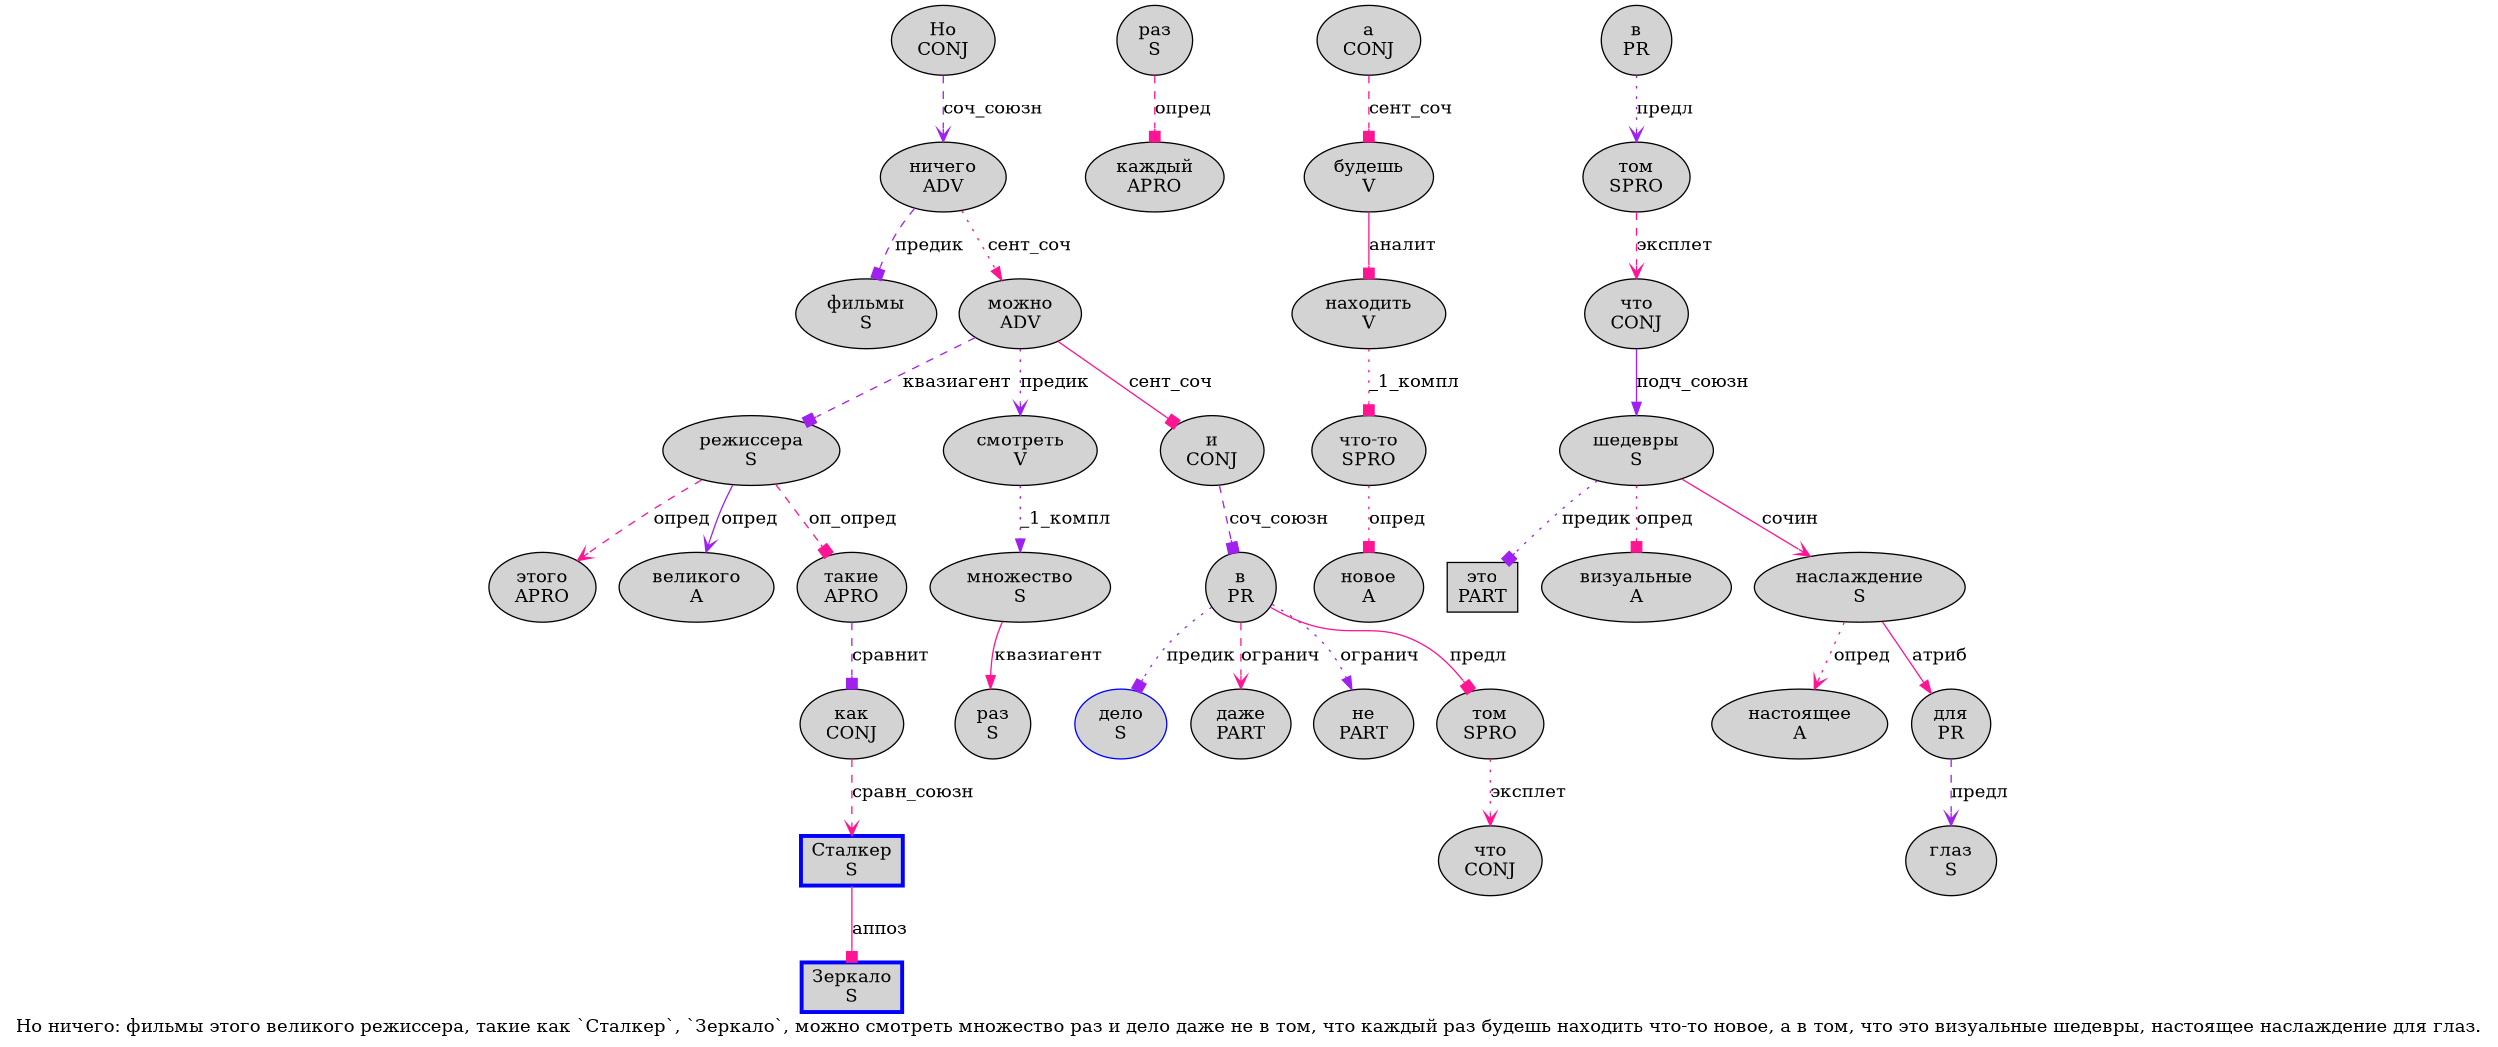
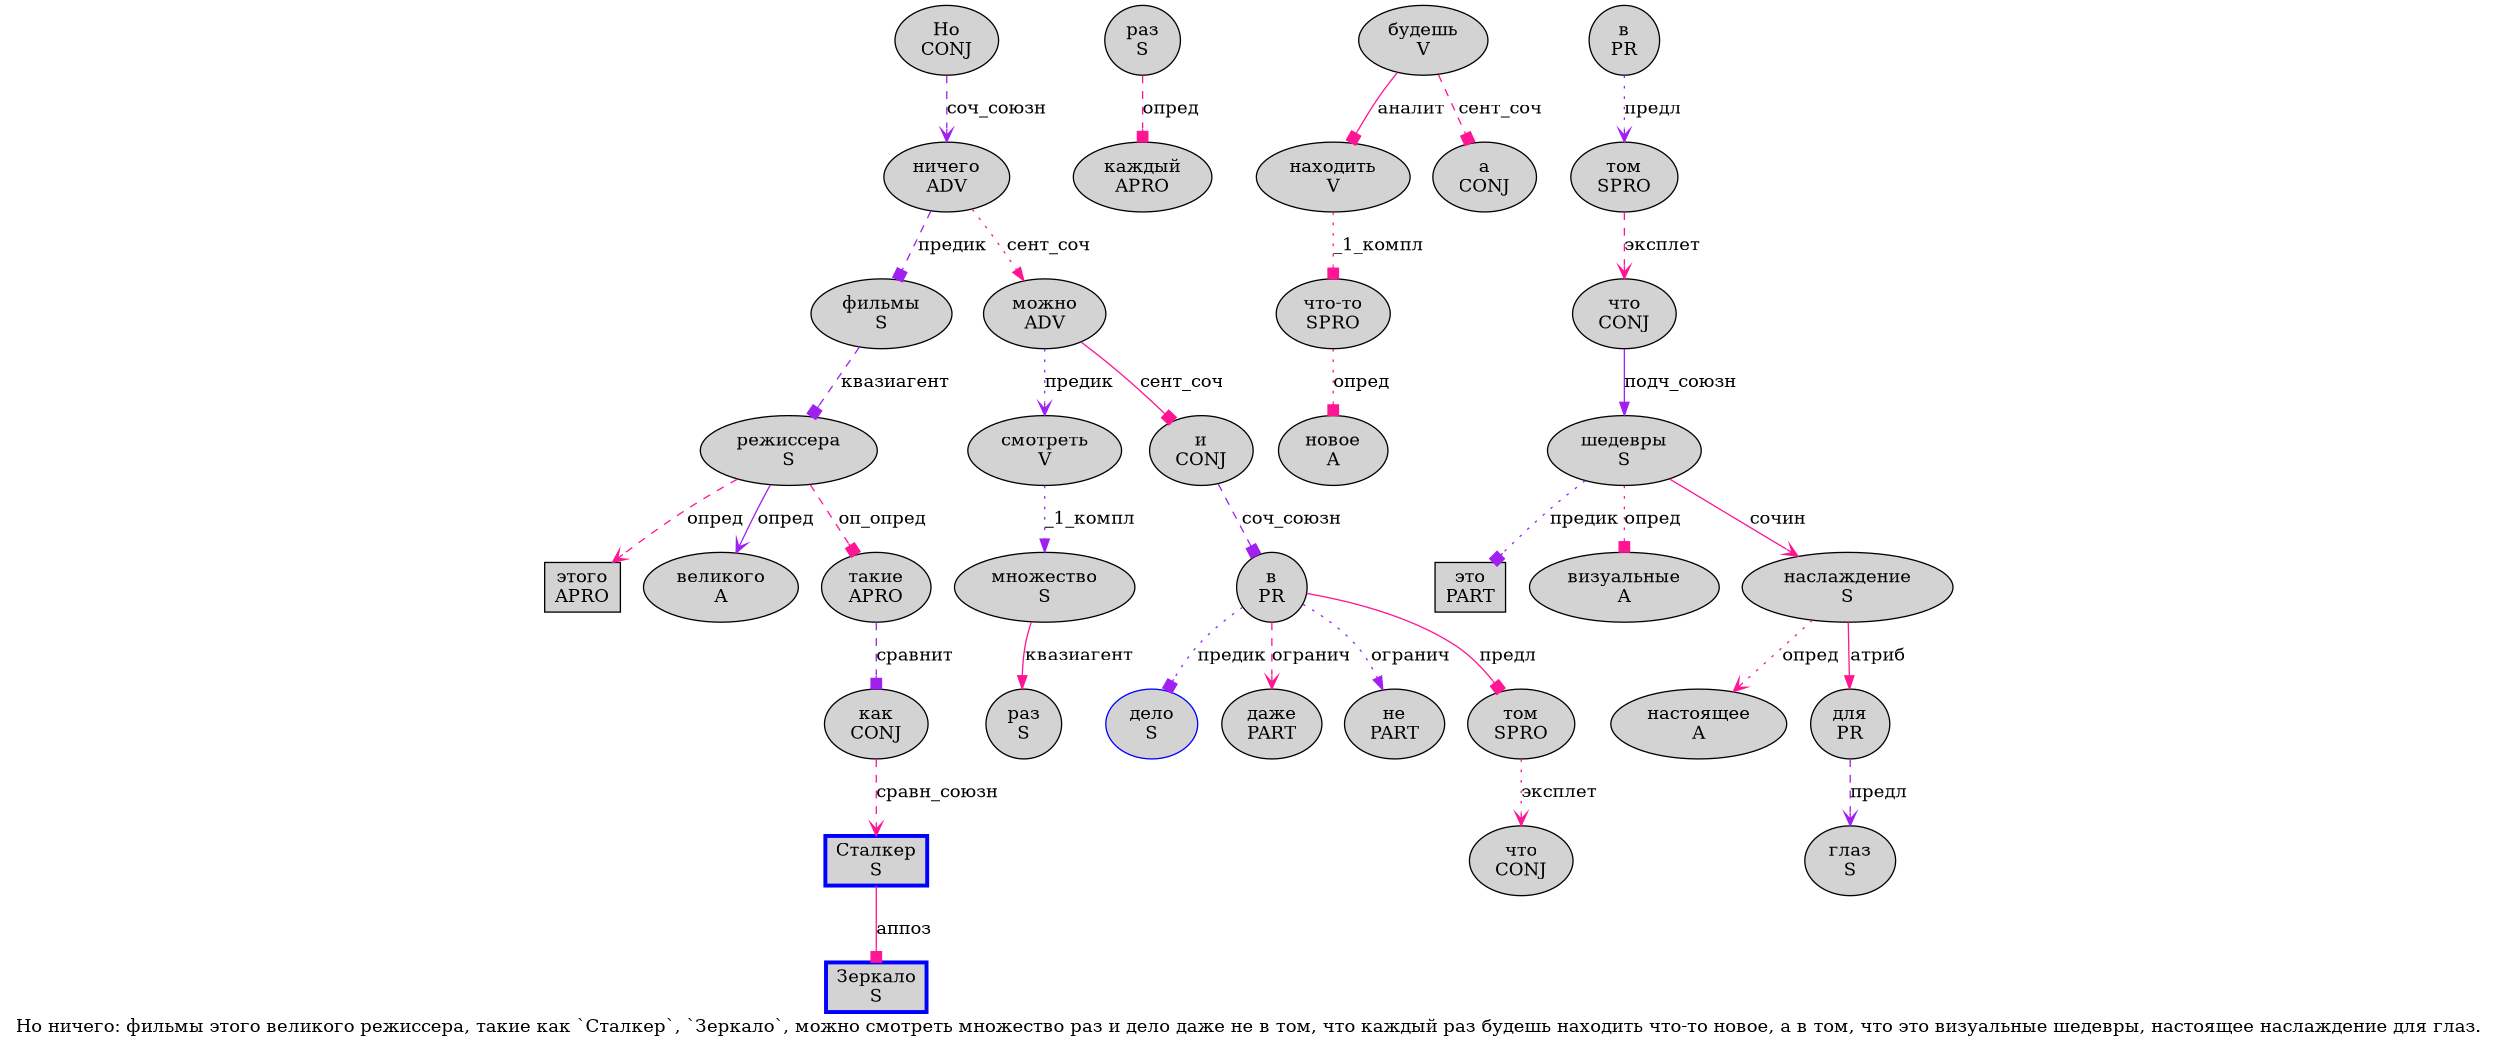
edge "а CONJ" -> "будешь V": reversed
edge "можно ADV" -> "режиссера S": now "фильмы S" -> "режиссера S"
node "этого APRO": shape ellipse -> box
